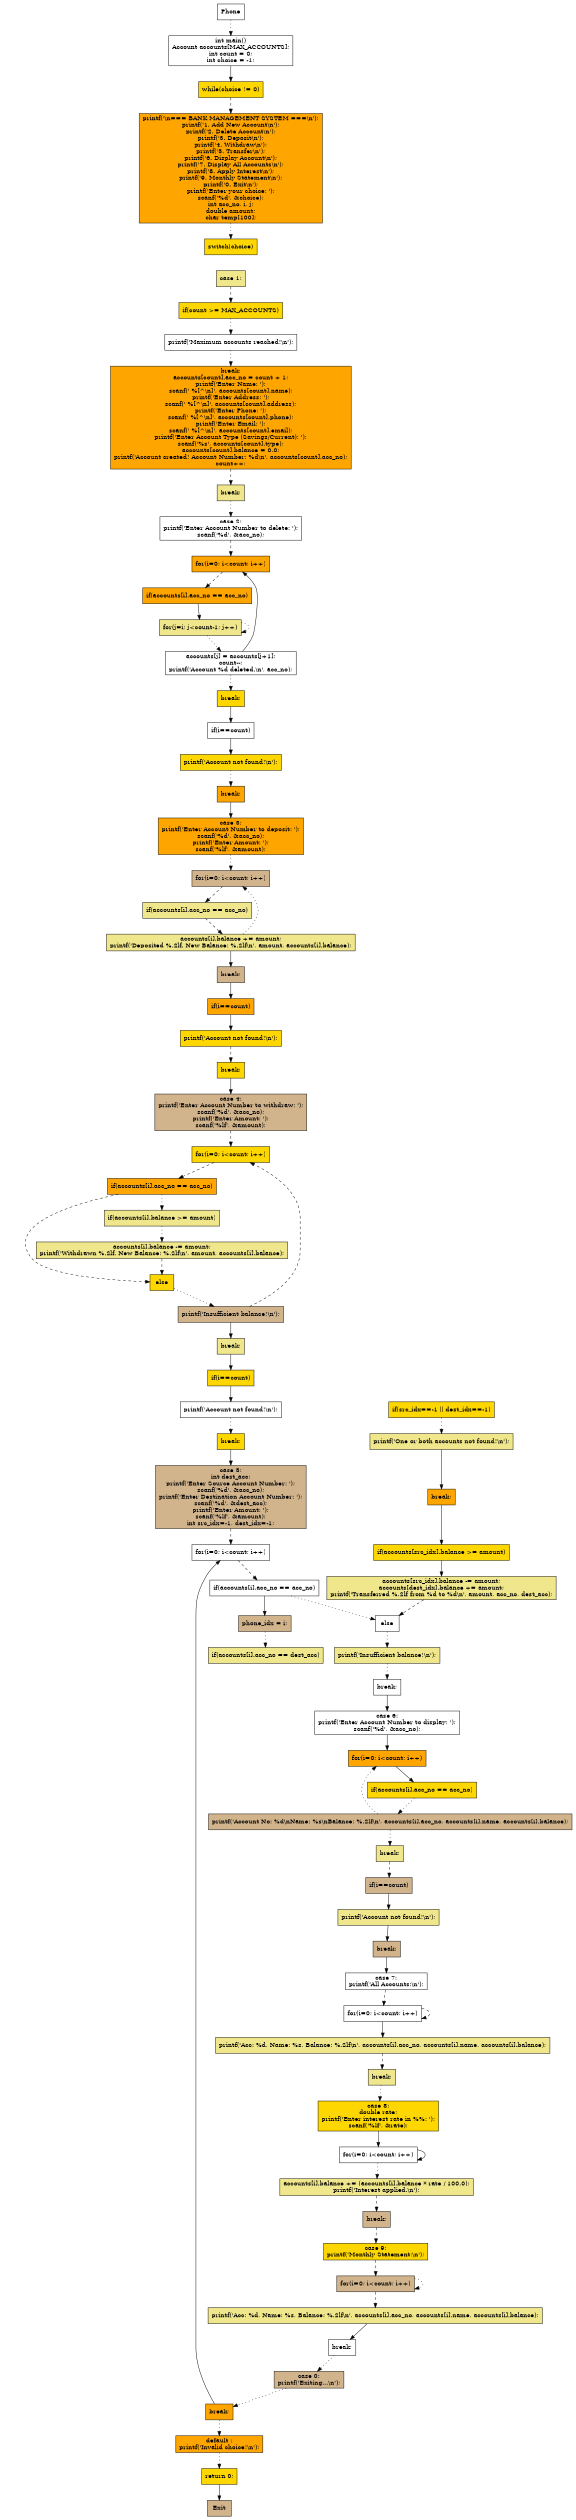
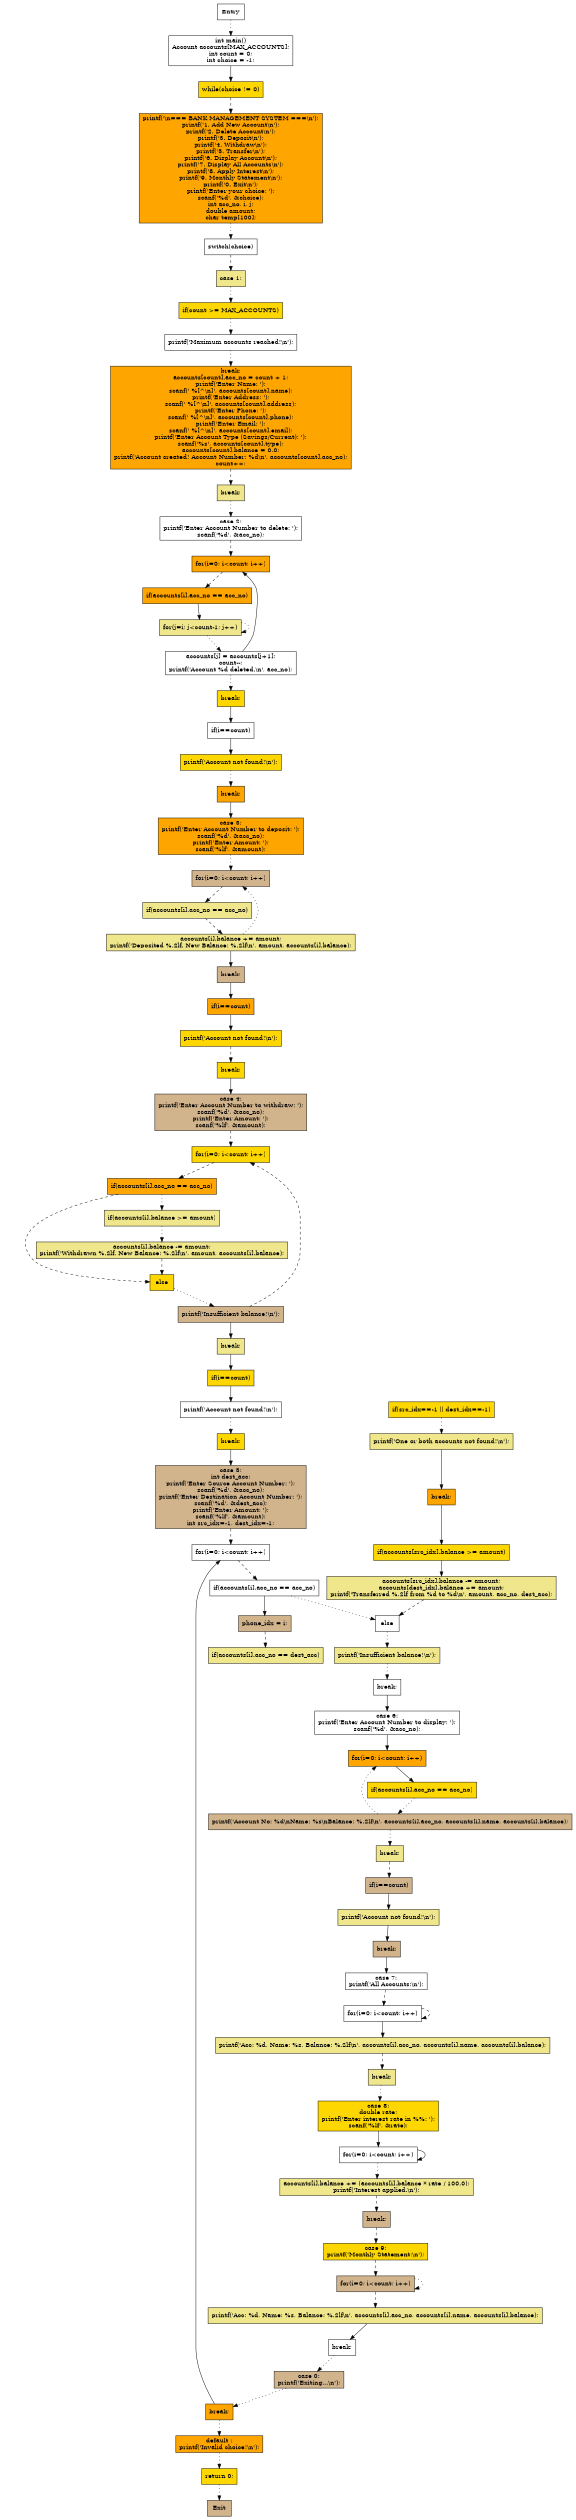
node "Phone": label "Phone" -> "Entry"
node "switch(choice)": fillcolor gold -> white
edge "switch(choice)" -> "case 1:": added
edge "case 1:" -> "if(count >= MAX_ACCOUNTS)": style dashed -> dotted
edge "phone_idx = i;" -> "if(accounts[i].acc_no == dest_acc)": style dotted -> dashed
edge "return 0;" -> "Exit": style solid -> dotted
